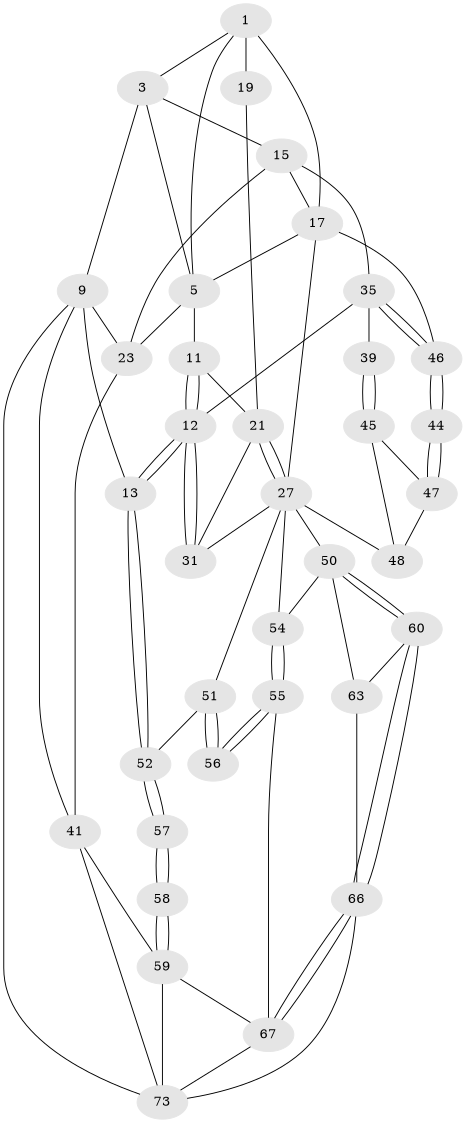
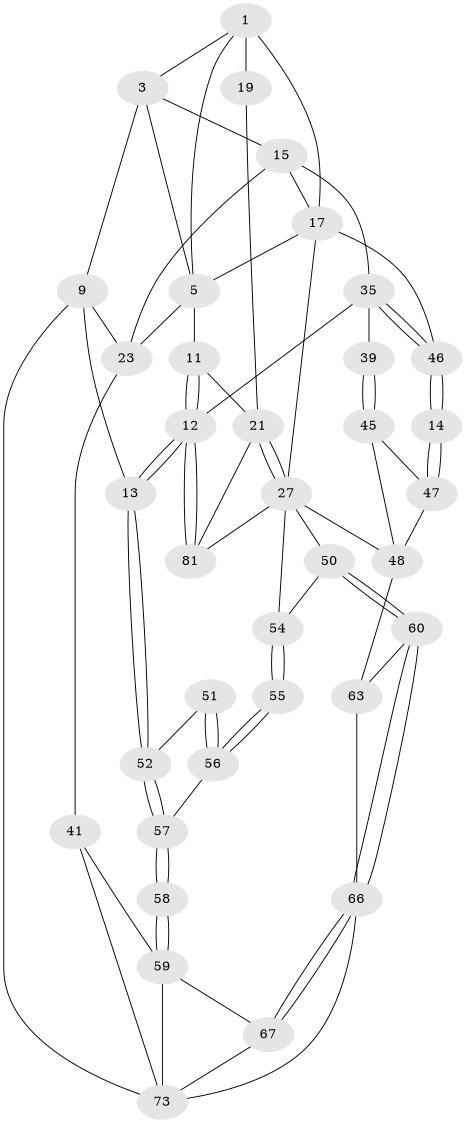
node "44": label "44" -> "14"
edge "9" -- "41": removed
node "31": label "31" -> "81"
edge "27" -- "51": removed
edge "50" -- "63": now "48" -- "63"
edge "56" -- "57": added
edge "55" -- "67": removed
